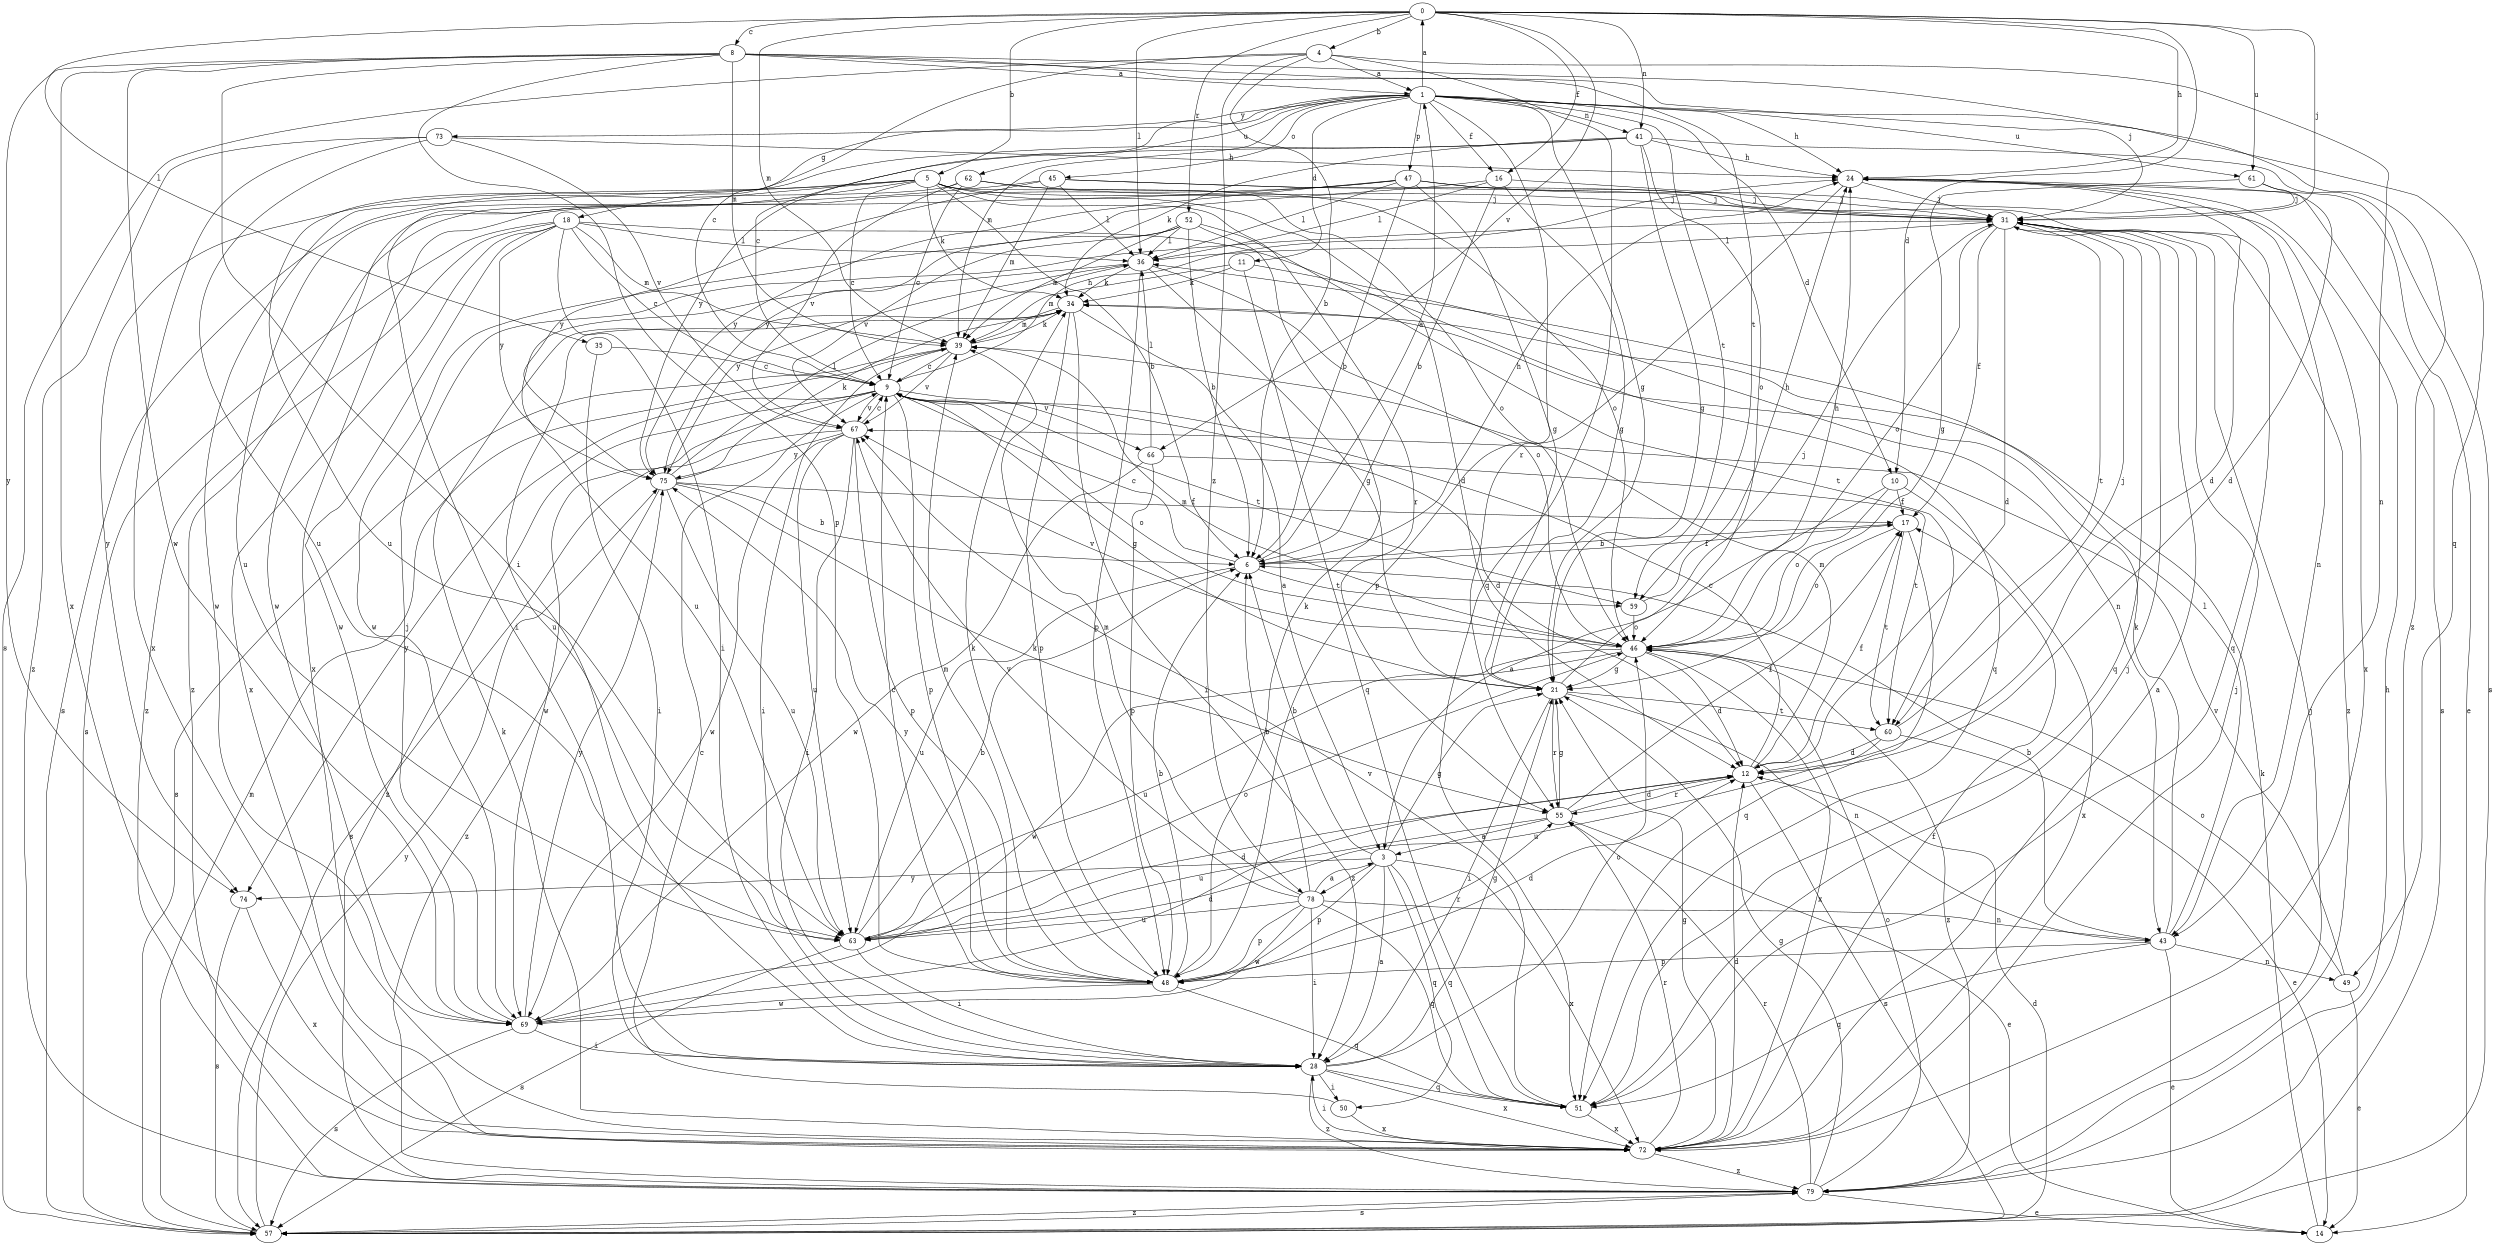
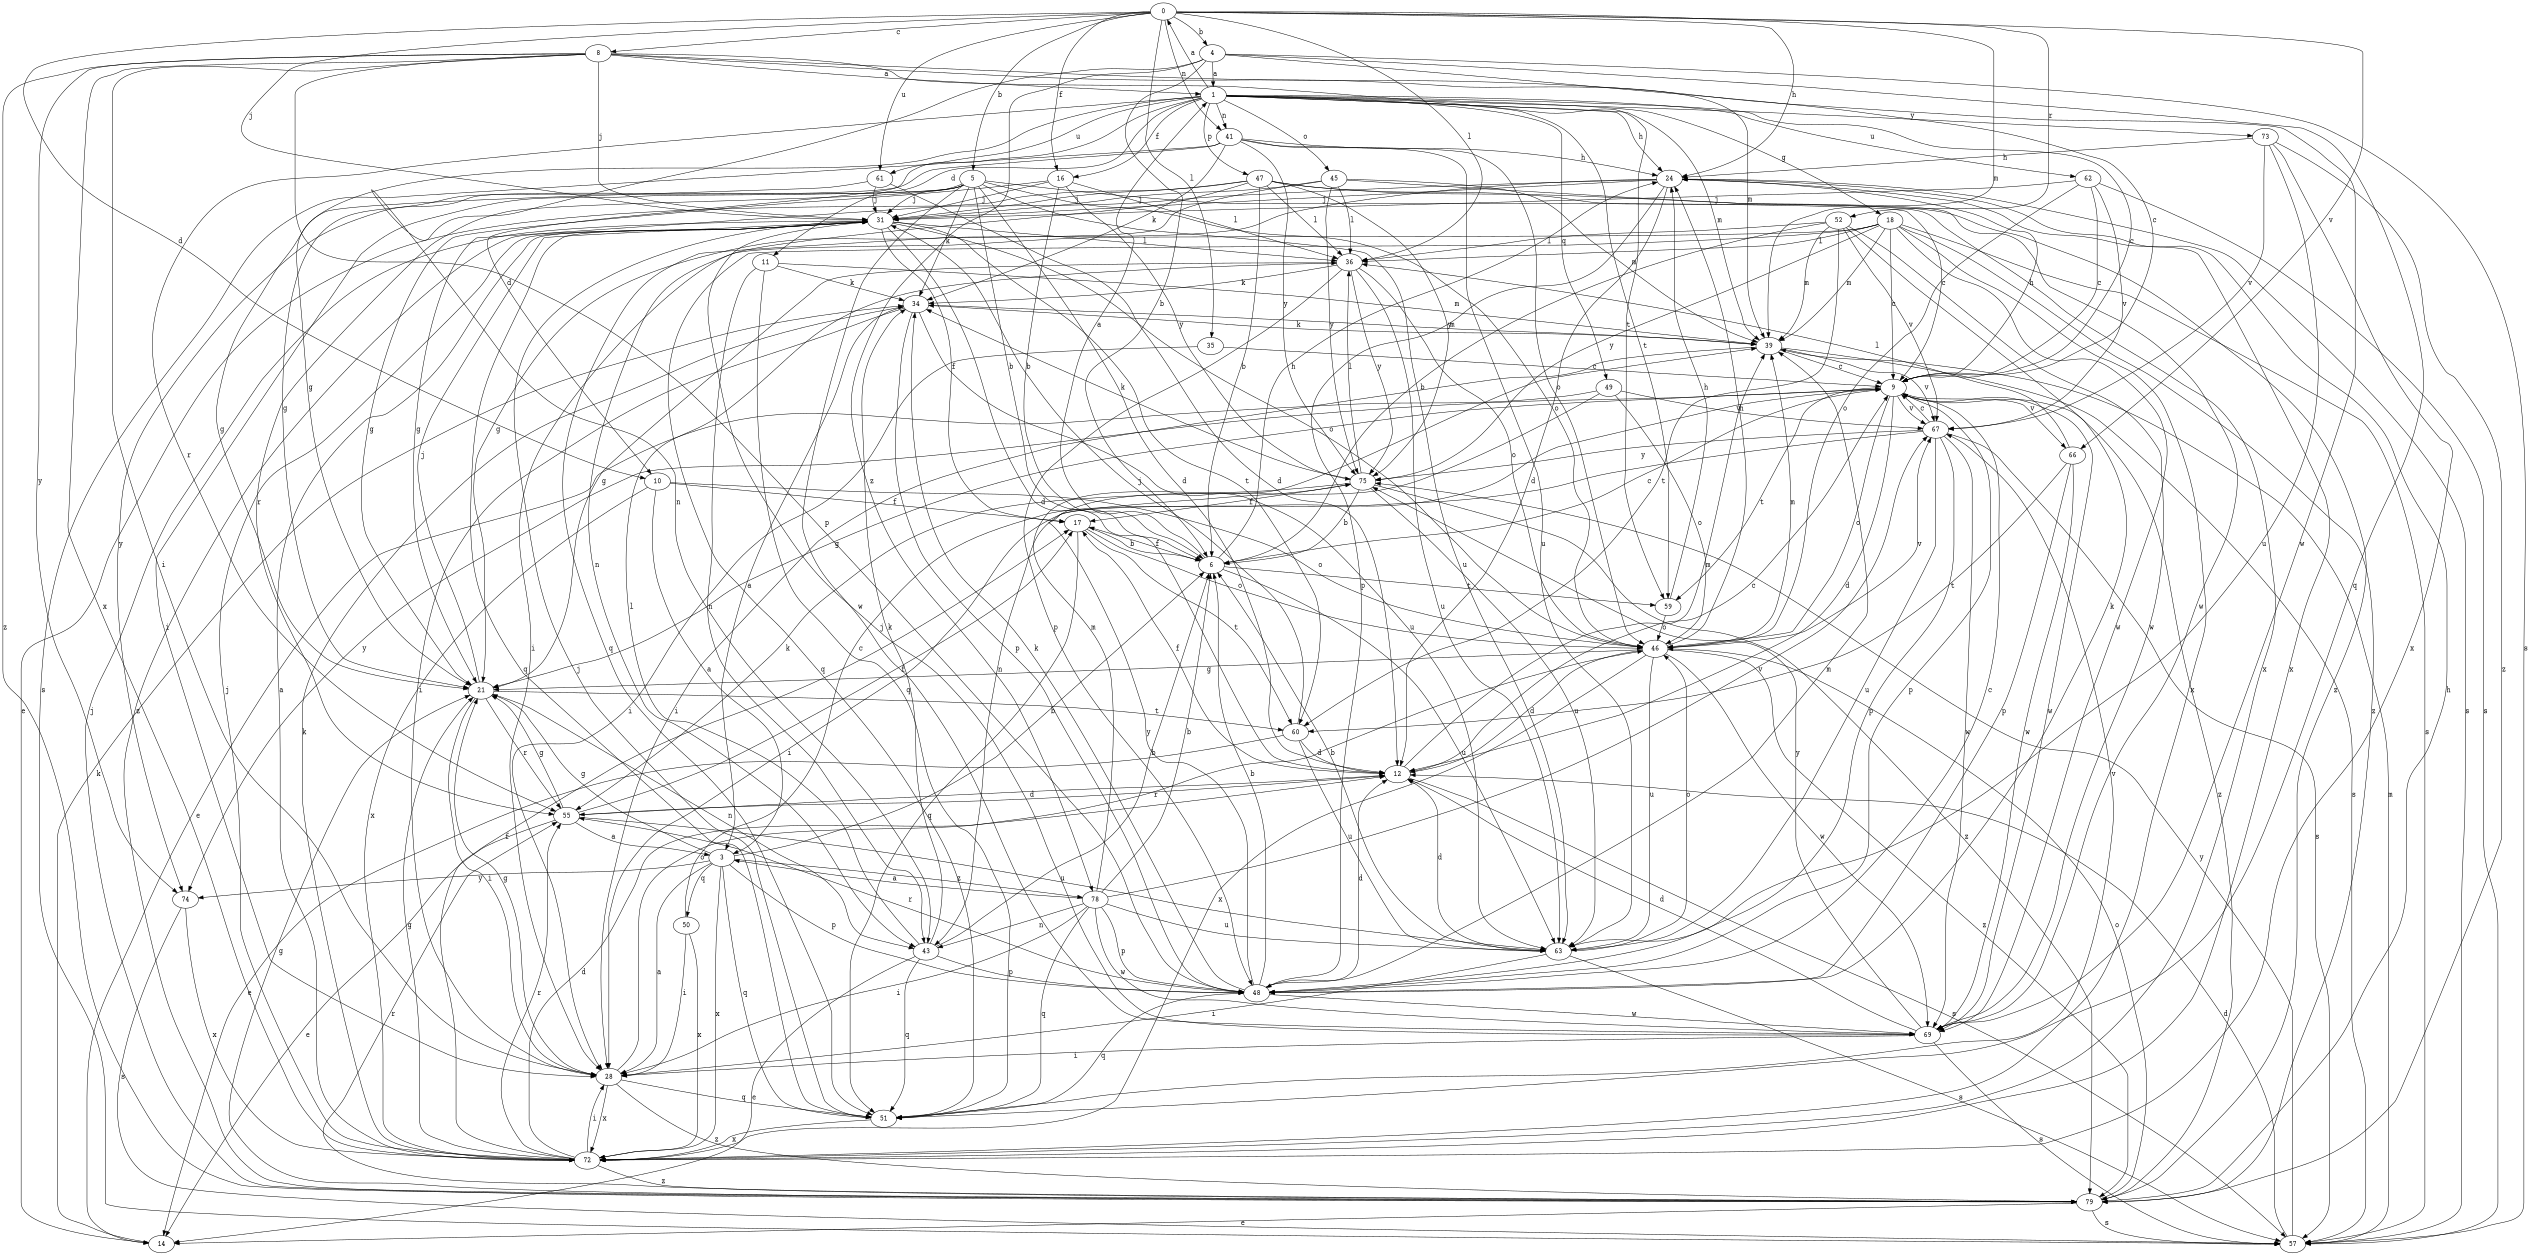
edge "24" -> "21": added, label "g"
edge "43" -> "49": reversed
edge "28" -> "50": reversed
edge "57" -> "79": removed, label "z"
